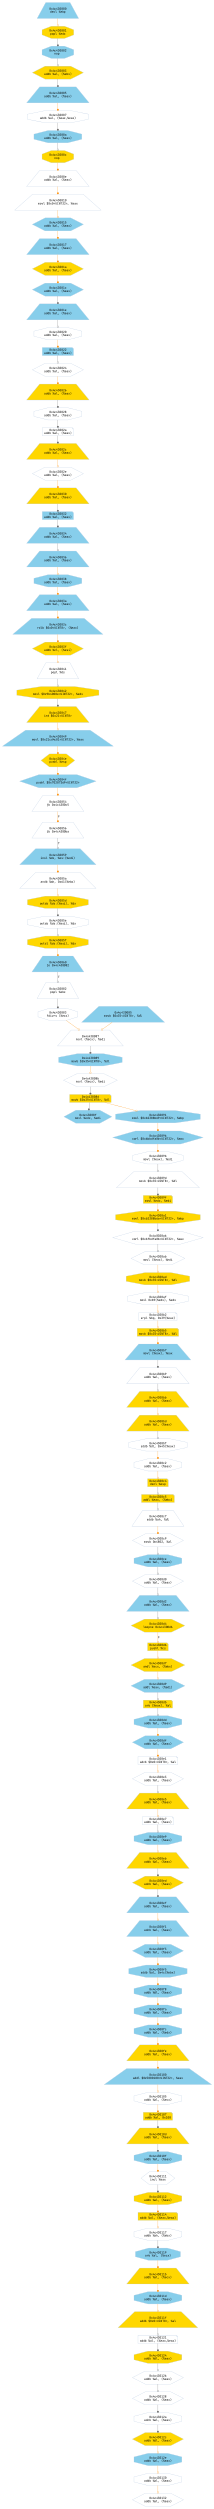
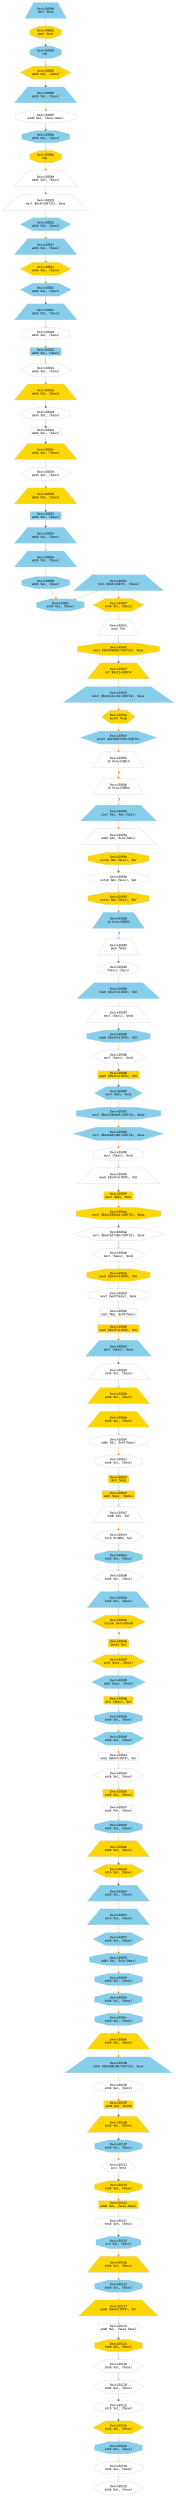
node "0x4c43003a addb %al, (%eax)": shape trapezium -> octagon
edge "0x4c43003a addb %al, (%eax)" -> "0x4c43003c rolb $0x0<UINT8>, (%eax)": reversed
edge "0x4c430083 fdivrs (%ecx)" -> "0x4c430087 movl (%ecx), %edi": now "0x4c430083 fdivrs (%ecx)" -> "0x4c430085 movb $0x35<UINT8>, %dl"
edge "0x4c43008d movb $0x35<UINT8>, %dl" -> "0x4c430091 movl $0xb2388b69<UINT32>, %ebp": now "0x4c43008f movl %edx, %edi" -> "0x4c430091 movl $0xb2388b69<UINT32>, %ebp"
node "0x4c4300e5 addb %al, (%eax)": shape trapezium -> note
